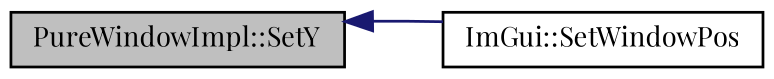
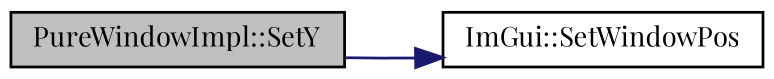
edge "ImGui::SetWindowPos" -> "PureWindowImpl::SetY": reversed
